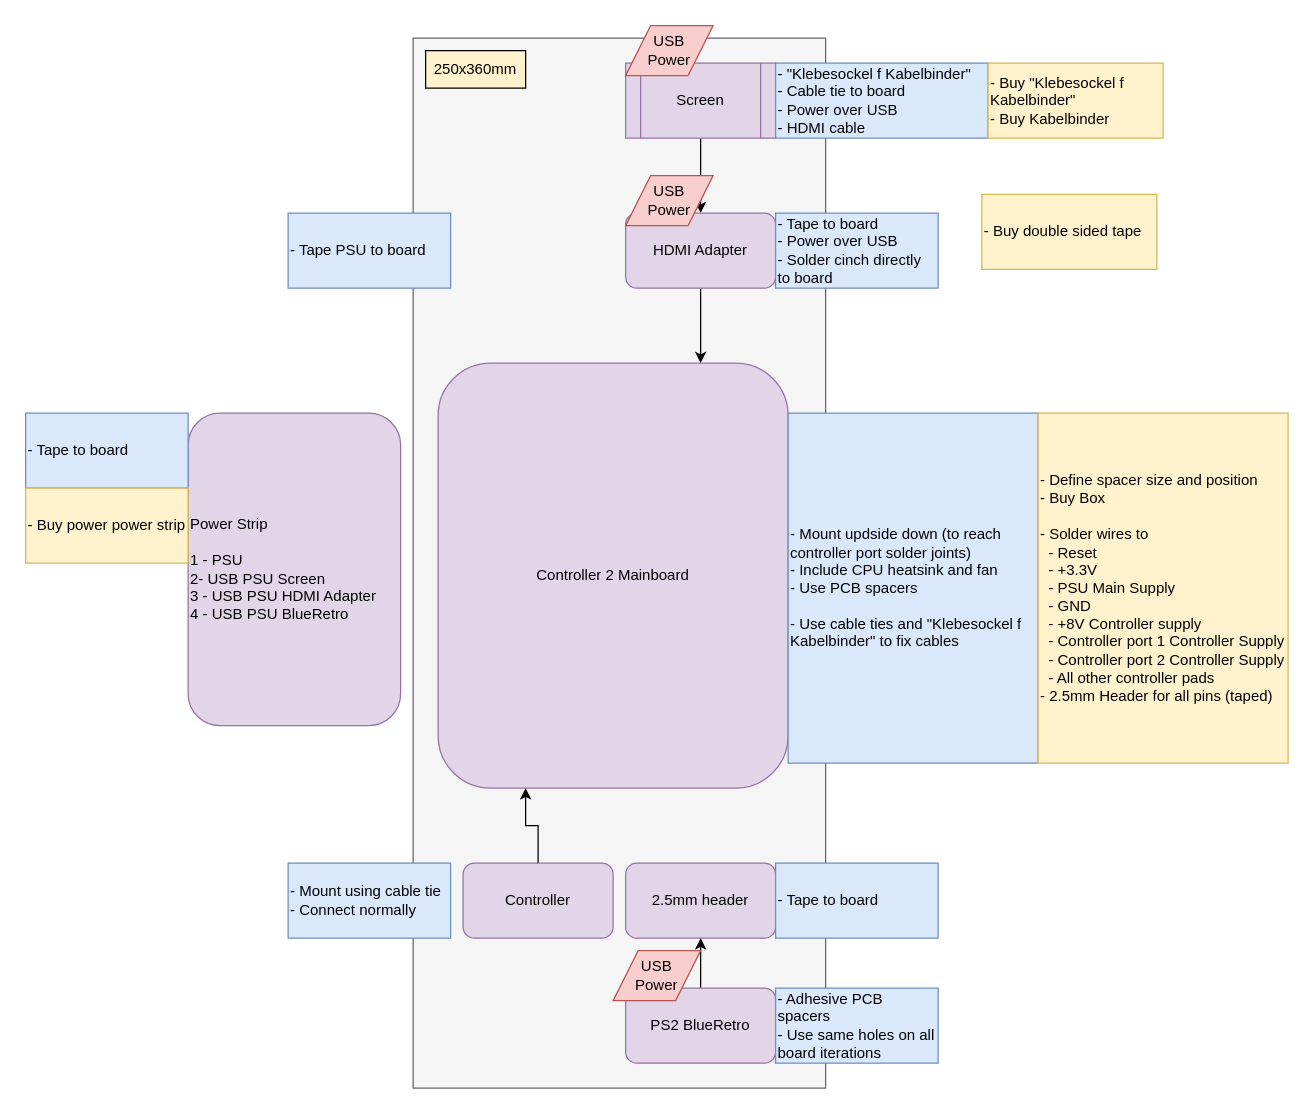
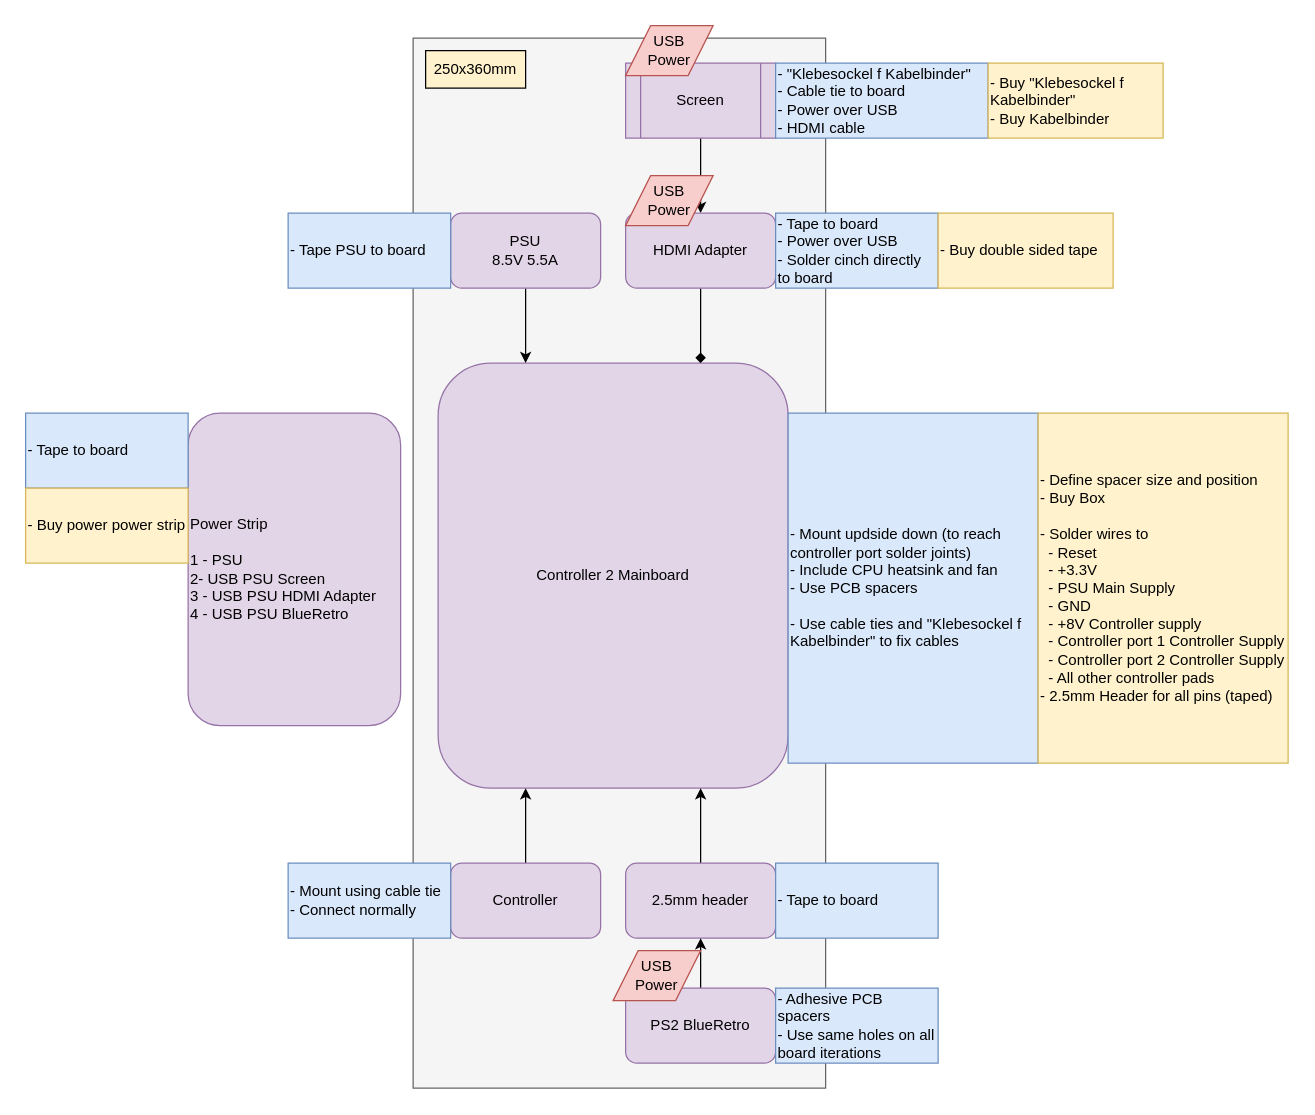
node "- Buy double sided tape": moved (1069, 232) -> (1026, 251)
node "PSU 8.5V 5.5A": added
edge "PSU 8.5V 5.5A" -> "Controller 2 Mainboard": added
edge "HDMI Adapter" -> "Controller 2 Mainboard": arrowhead classic -> diamond
edge "2.5mm header" -> "Controller 2 Mainboard": added
node "Controller": moved (538, 901) -> (526, 901)
